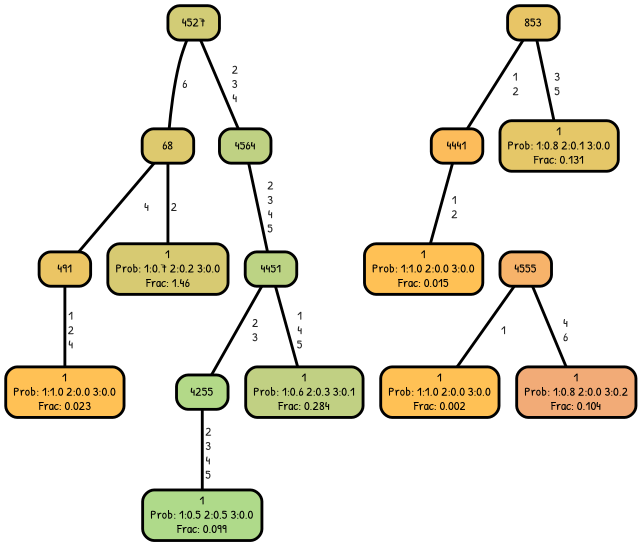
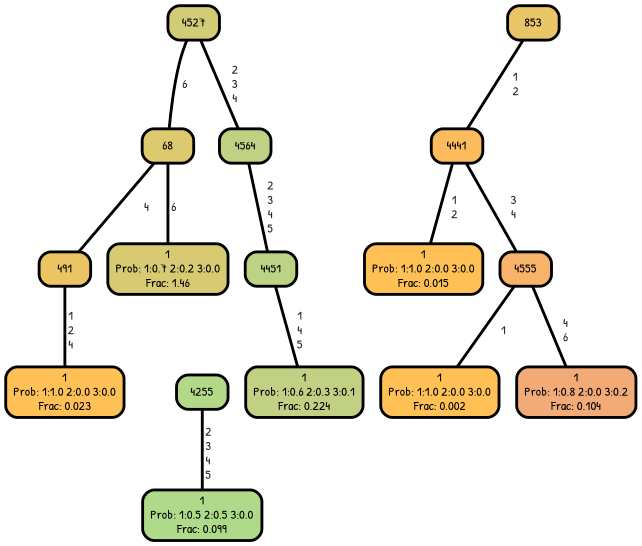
node "1 Prob: 1:0.8 2:0.1 3:0.0 Frac: 0.131": removed
edge "4441" -- "4555": added, label "3 4"
edge "68" -- "1 Prob: 1:0.7 2:0.2 3:0.0 Frac: 1.46": label " 2" -> " 6"
edge "4451" -- "4255": removed, label "2 3"
node "1 Prob: 1:0.6 2:0.3 3:0.1 Frac: 0.284": label "1 Prob: 1:0.6 2:0.3 3:0.1 Frac: 0.284" -> "1 Prob: 1:0.6 2:0.3 3:0.1 Frac: 0.224"
